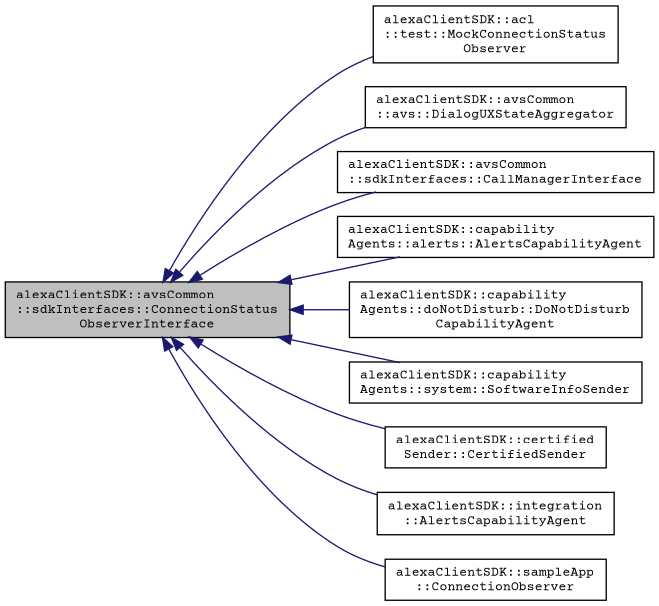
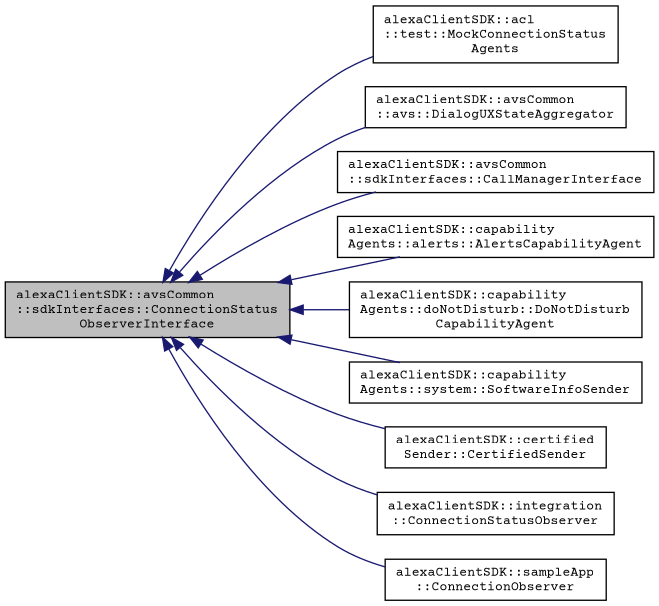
node "alexaClientSDK::acl ::test::MockConnectionStatus Observer": label "alexaClientSDK::acl ::test::MockConnectionStatus Observer" -> "alexaClientSDK::acl ::test::MockConnectionStatus Agents"
node "alexaClientSDK::integration ::AlertsCapabilityAgent": label "alexaClientSDK::integration ::AlertsCapabilityAgent" -> "alexaClientSDK::integration ::ConnectionStatusObserver"
